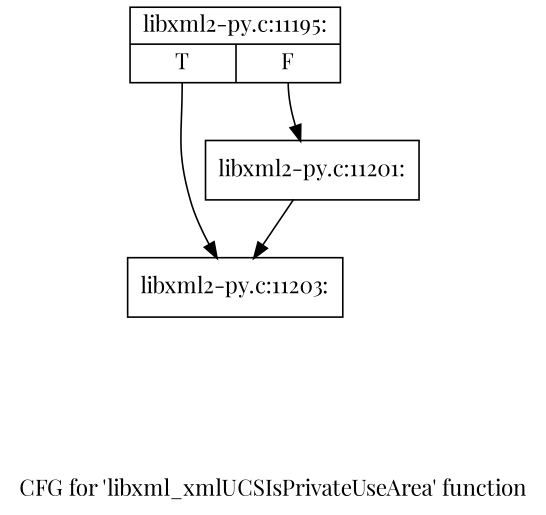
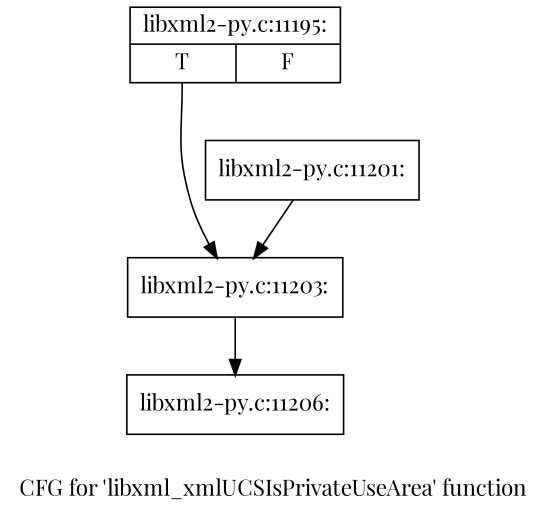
edge "libxml2-py.c:11195:" -> "libxml2-py.c:11201:": removed
node "libxml2-py.c:11206:": added
